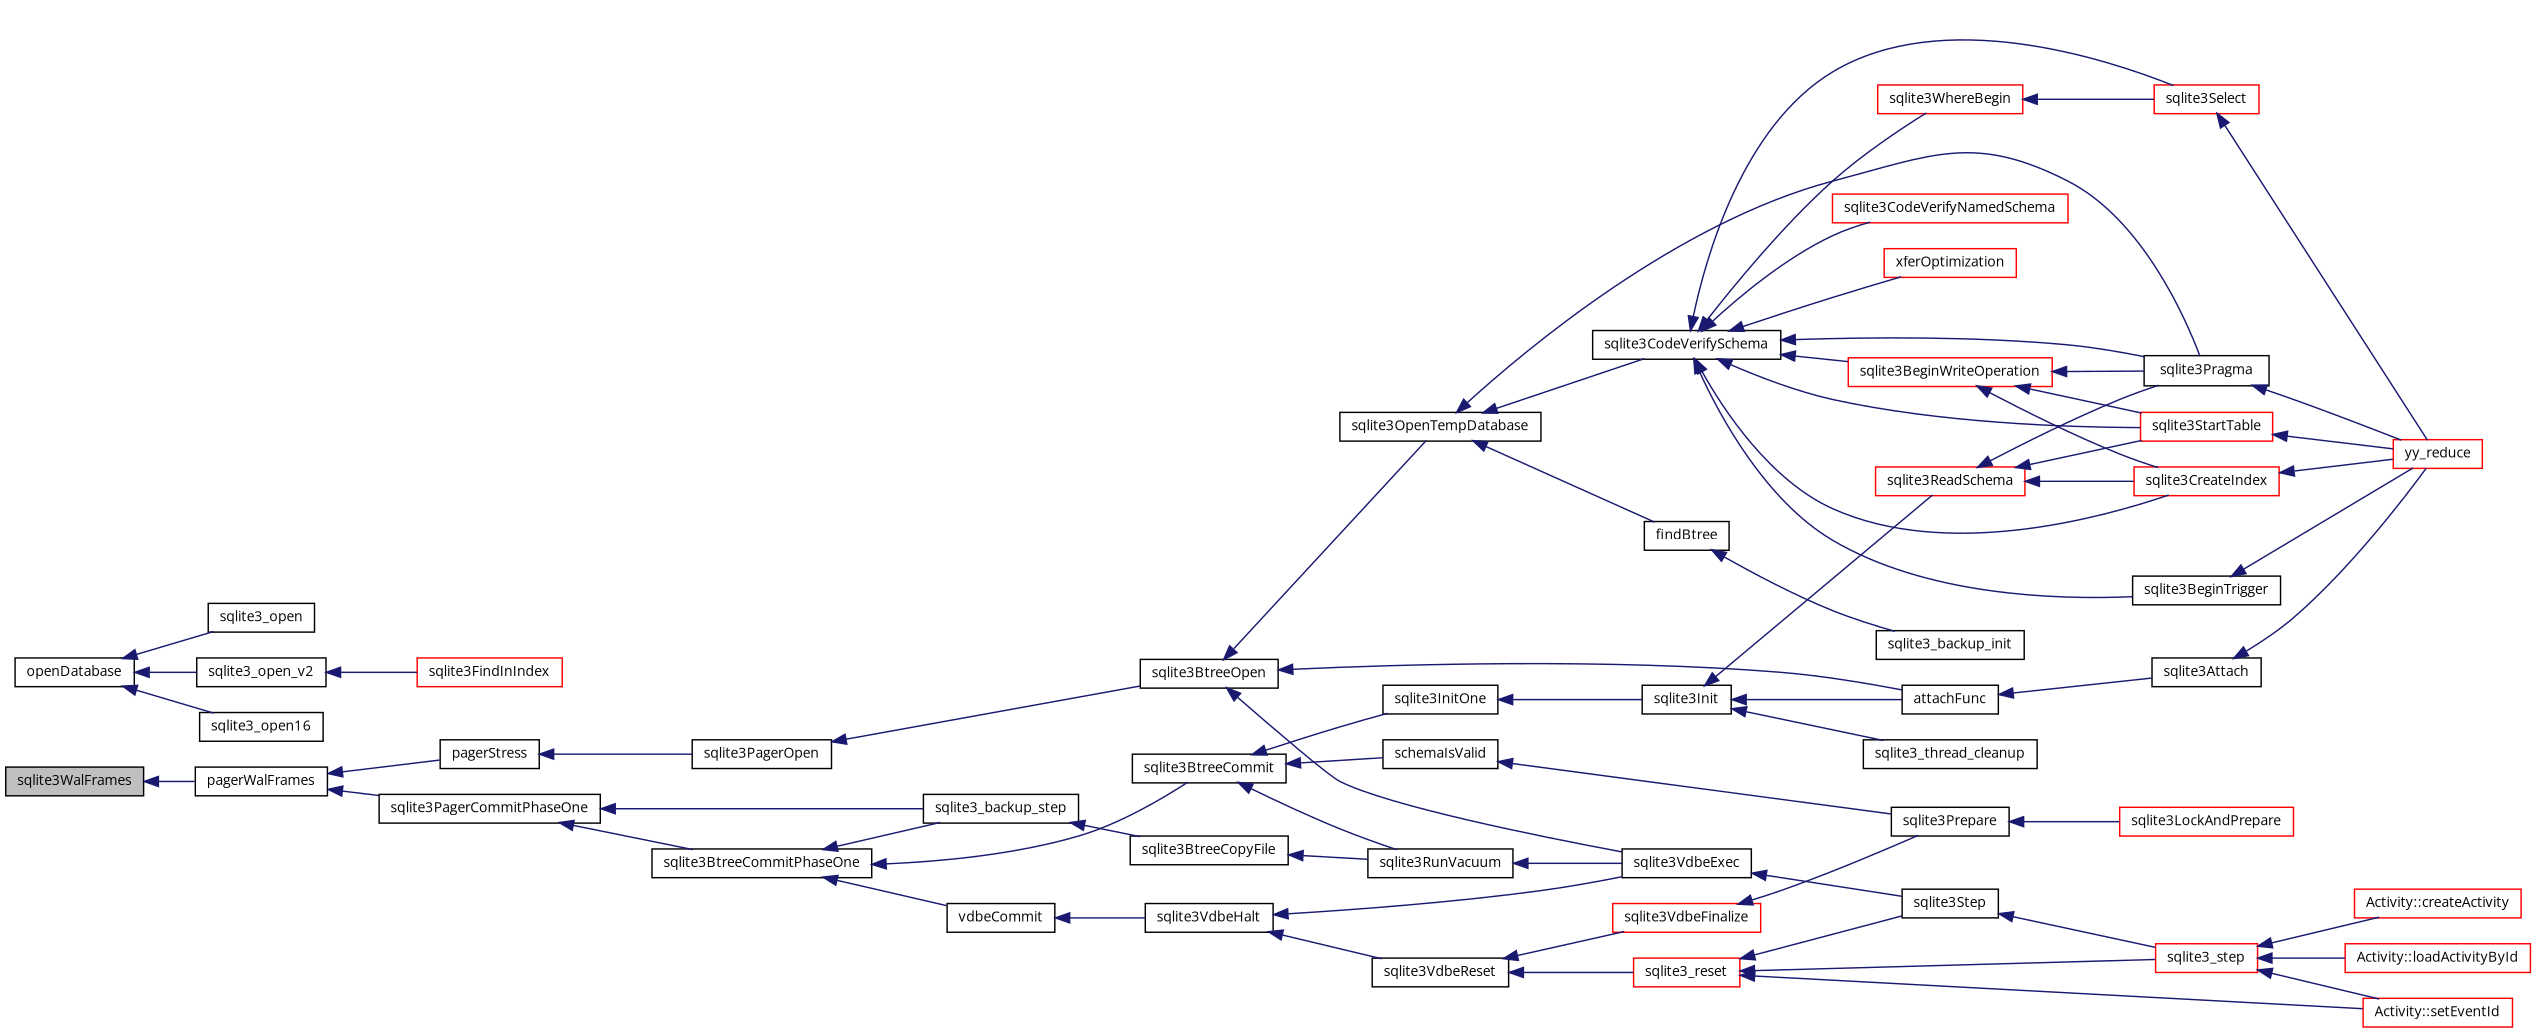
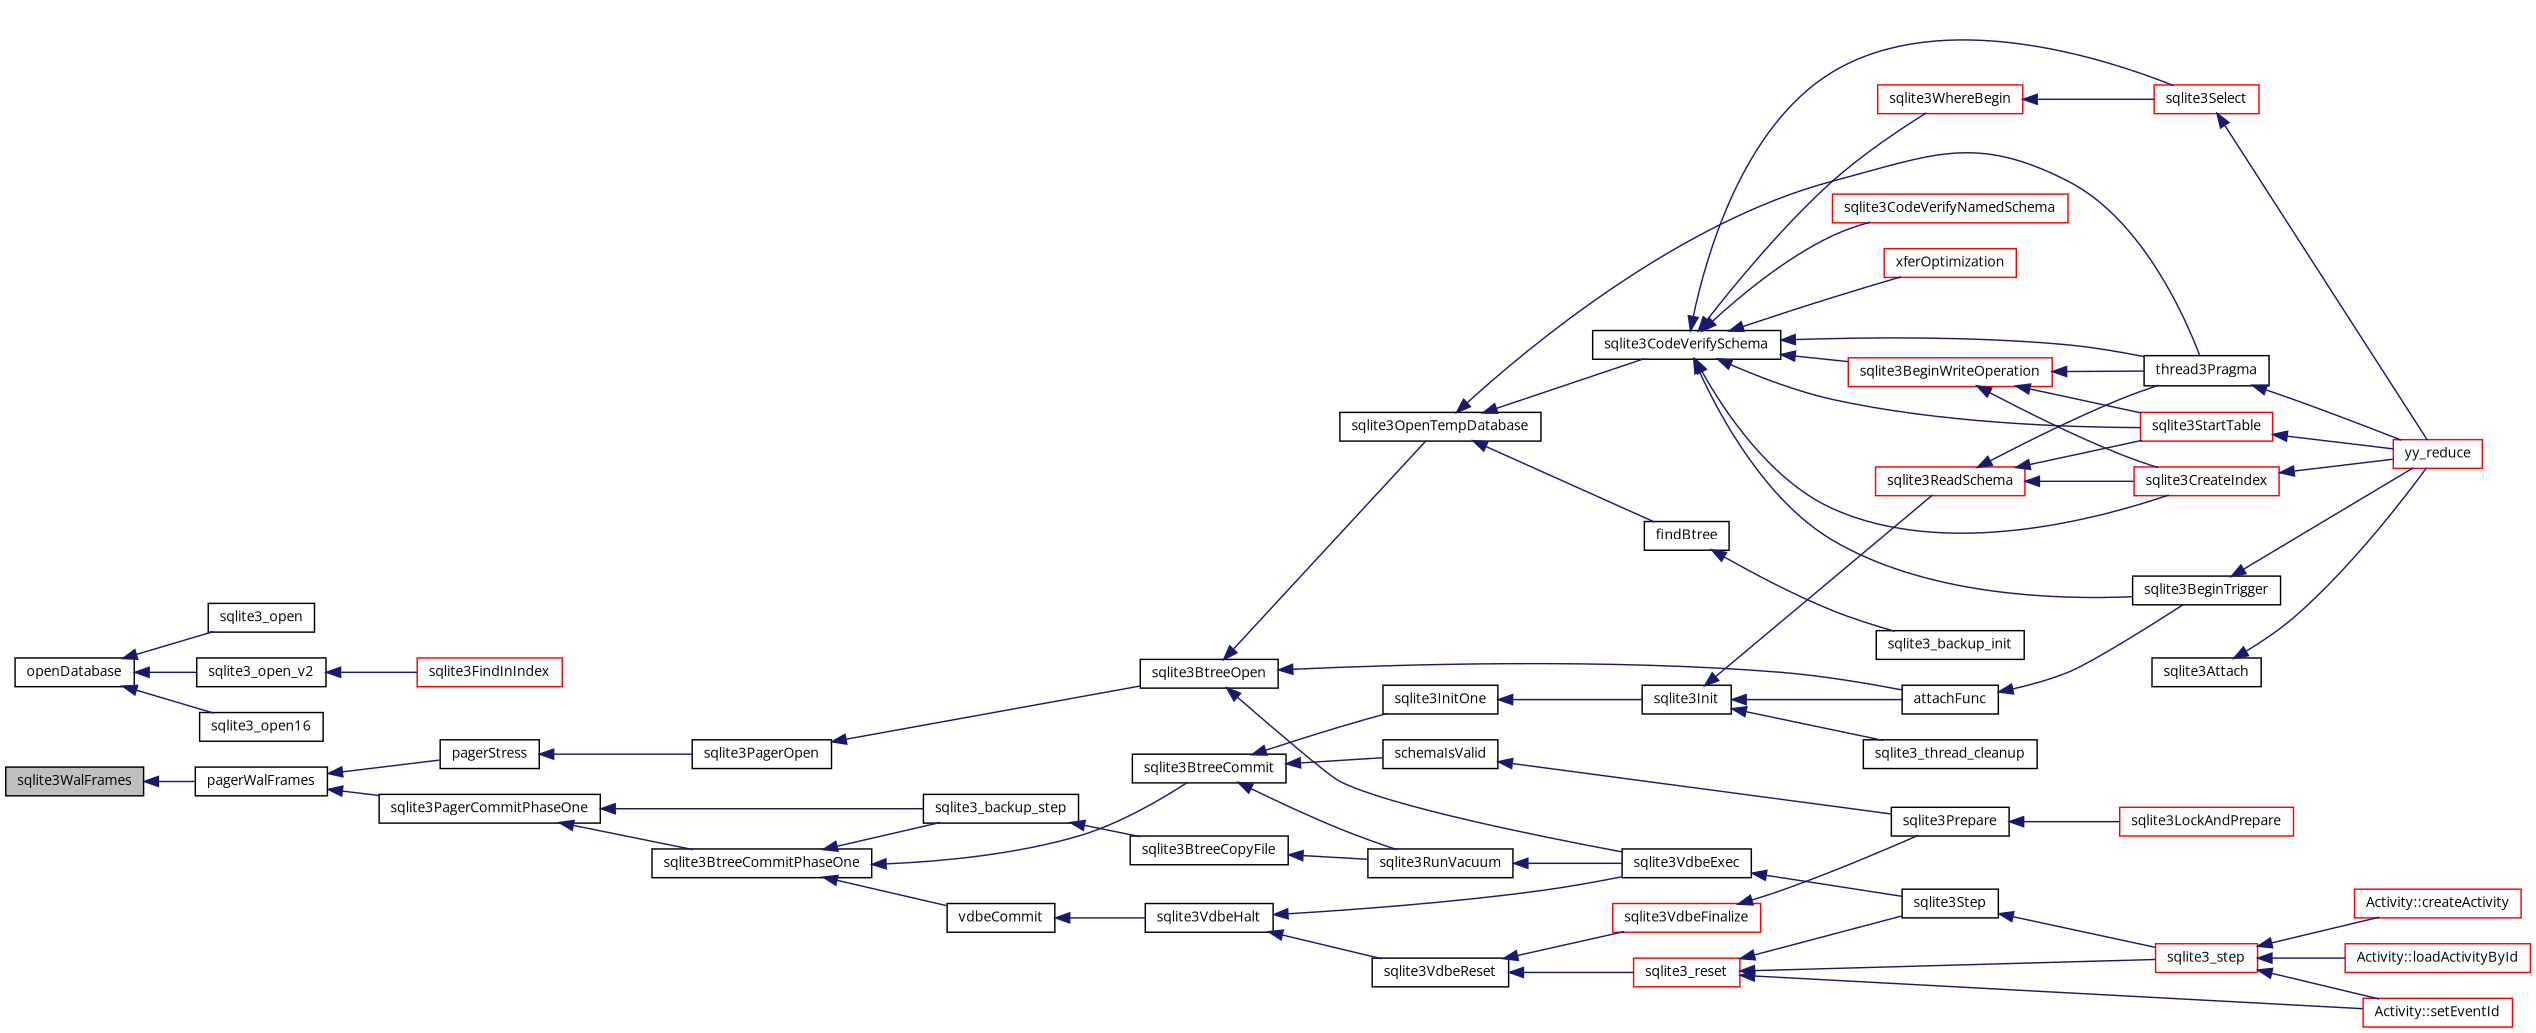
node "sqlite3Pragma": label "sqlite3Pragma" -> "thread3Pragma"
edge "sqlite3Attach" -> "attachFunc": now "sqlite3BeginTrigger" -> "attachFunc"
